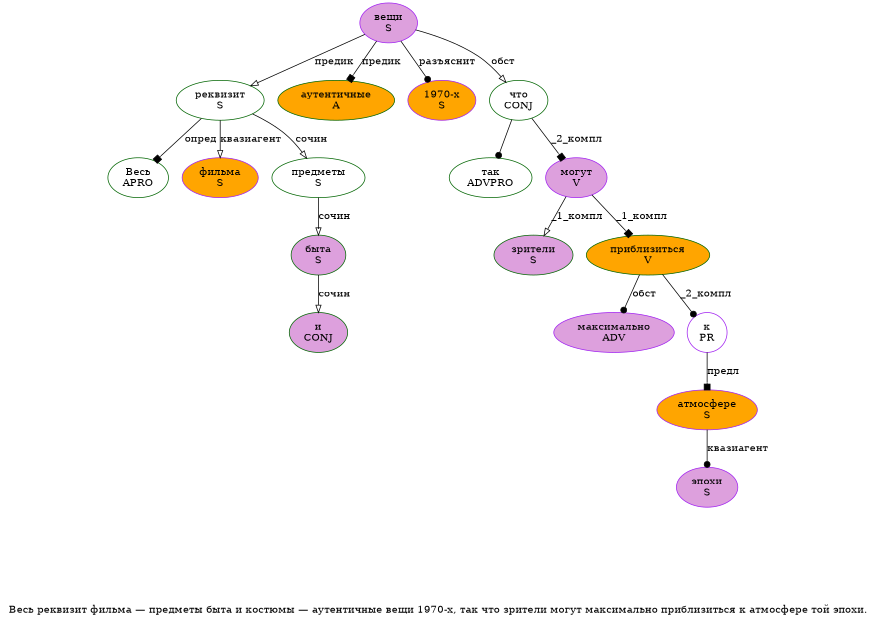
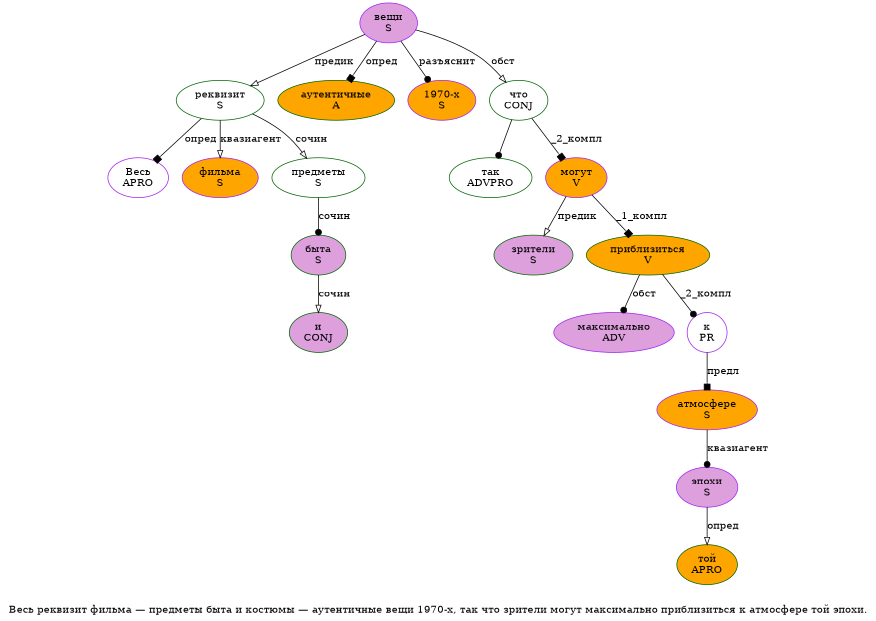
edge "вещи S" -> "аутентичные A": label "предик" -> "опред"
node "Весь APRO": color darkgreen -> purple
node "могут V": fillcolor plum -> orange
edge "предметы S" -> "быта S": arrowhead onormal -> dot
edge "могут V" -> "зрители S": label "_1_компл" -> "предик"
node "той APRO": added
